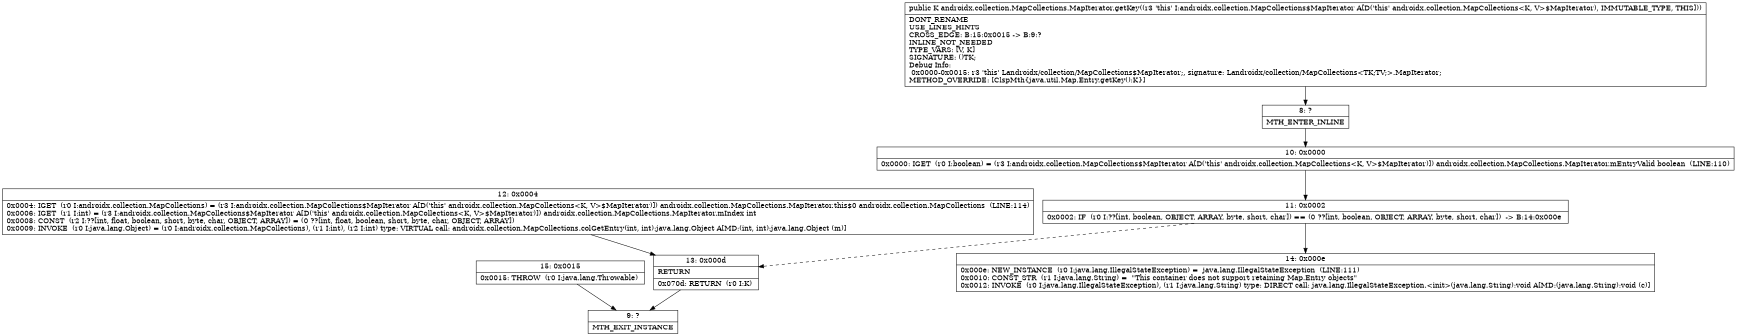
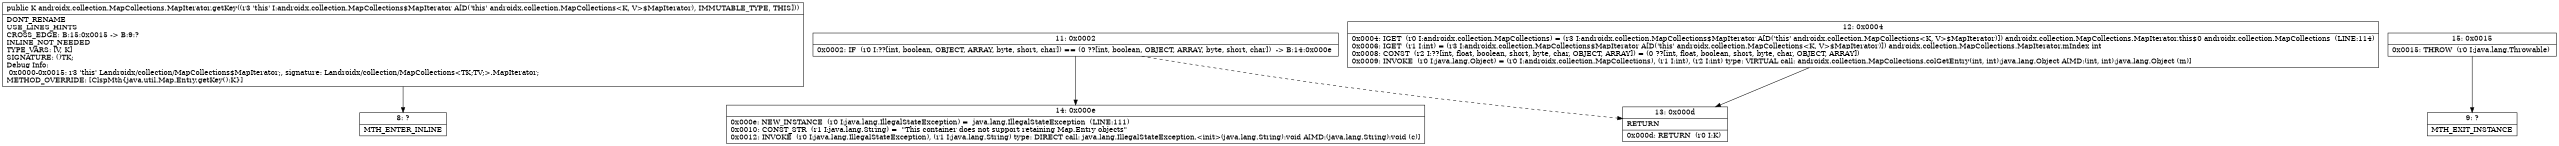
node "10: 0x0000": removed
node "13: 0x000d": text "0x070d: RETURN  (r0 I:K)" -> "0x000d: RETURN  (r0 I:K)"
edge "13: 0x000d" -> "9: ?": removed
